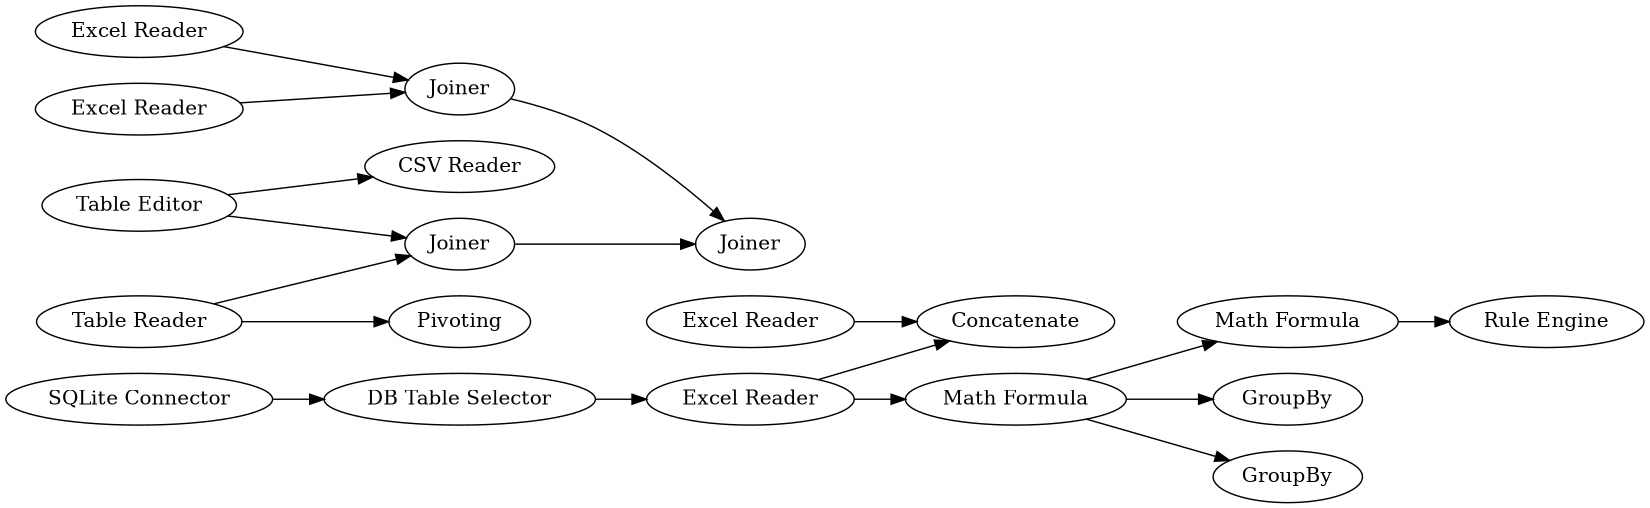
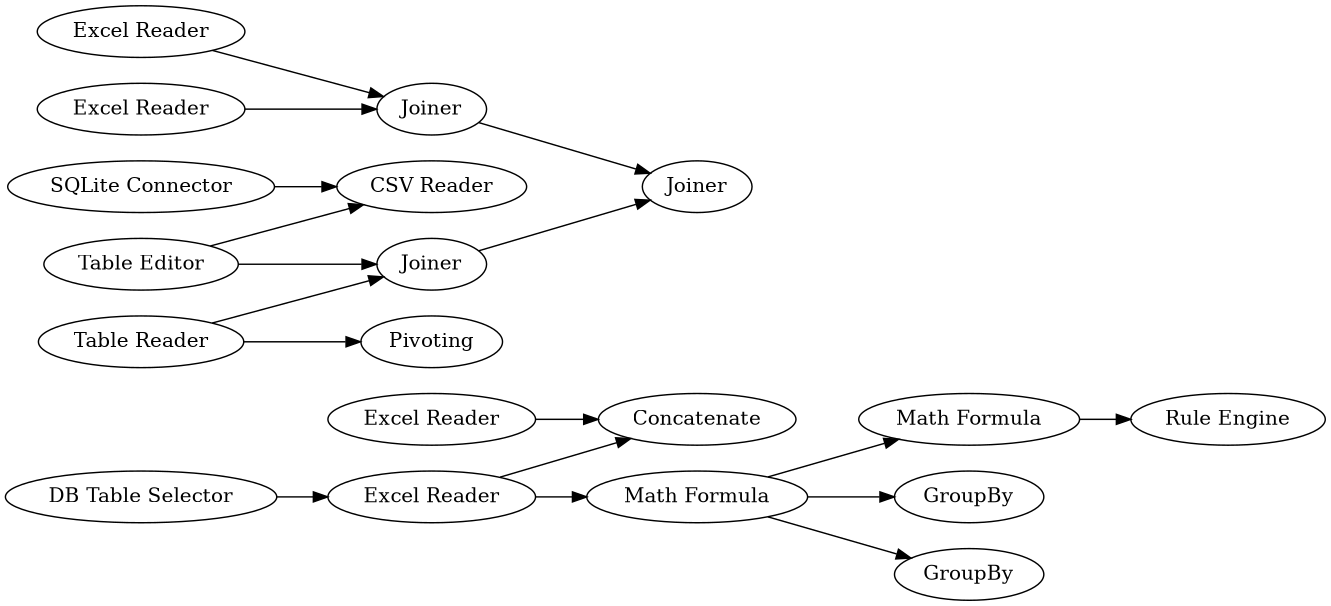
edge "SQLite Connector" -> "DB Table Selector": now "SQLite Connector" -> "CSV Reader"
